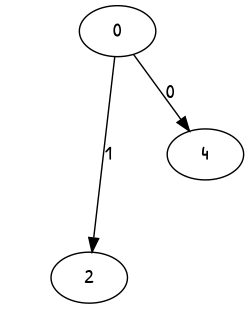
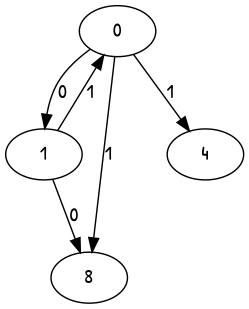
edge "0" -> "4": label "0" -> "1"
node "1": added
node "2": label "2" -> "8"
